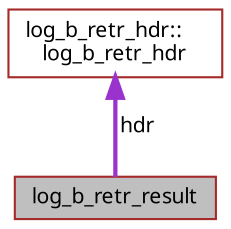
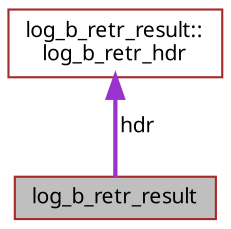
node "log_b_retr_hdr:: log_b_retr_hdr": label "log_b_retr_hdr:: log_b_retr_hdr" -> "log_b_retr_result:: log_b_retr_hdr"
